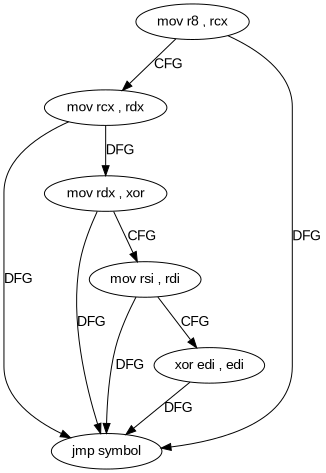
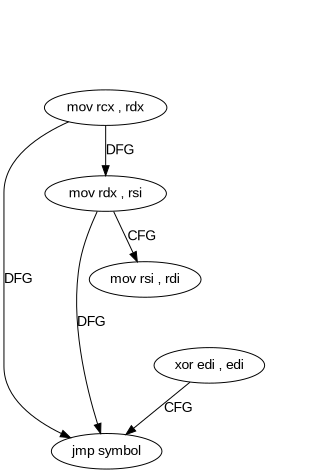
node "mov r8 , rcx": removed
node "mov rdx , xor": label "mov rdx , xor" -> "mov rdx , rsi"
edge "mov rsi , rdi" -> "xor edi , edi": removed, label "CFG"
edge "mov rsi , rdi" -> "jmp symbol": removed, label "DFG"
edge "xor edi , edi" -> "jmp symbol": label "DFG" -> "CFG"
